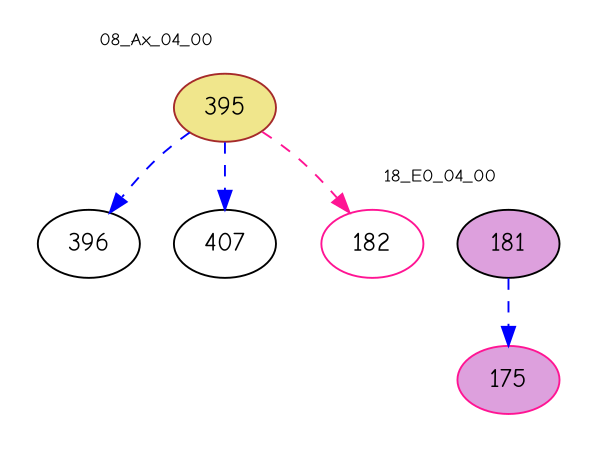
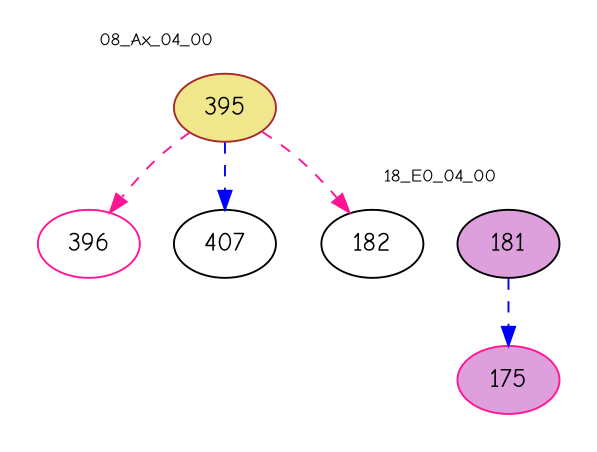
edge "395" -> "396": color blue -> deeppink
node "396": color black -> deeppink
node "182": color deeppink -> black
